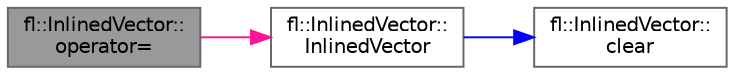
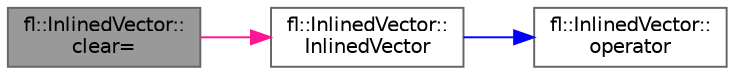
node "fl::InlinedVector:: operator=": label "fl::InlinedVector:: operator=" -> "fl::InlinedVector:: clear="
node "fl::InlinedVector:: clear": label "fl::InlinedVector:: clear" -> "fl::InlinedVector:: operator"
